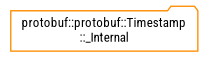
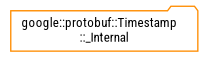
node "protobuf::protobuf::Timestamp ::_Internal": label "protobuf::protobuf::Timestamp ::_Internal" -> "google::protobuf::Timestamp ::_Internal"
